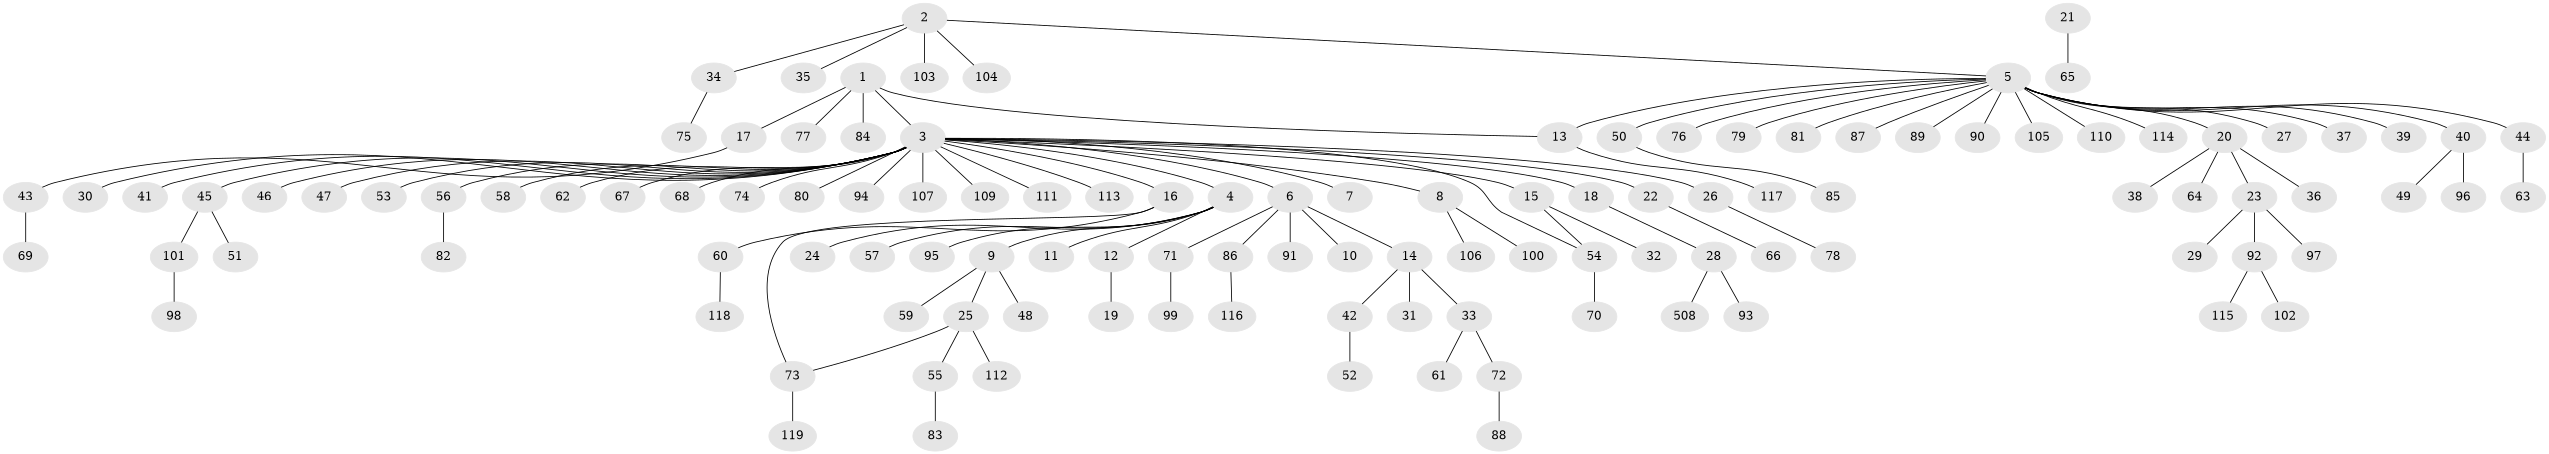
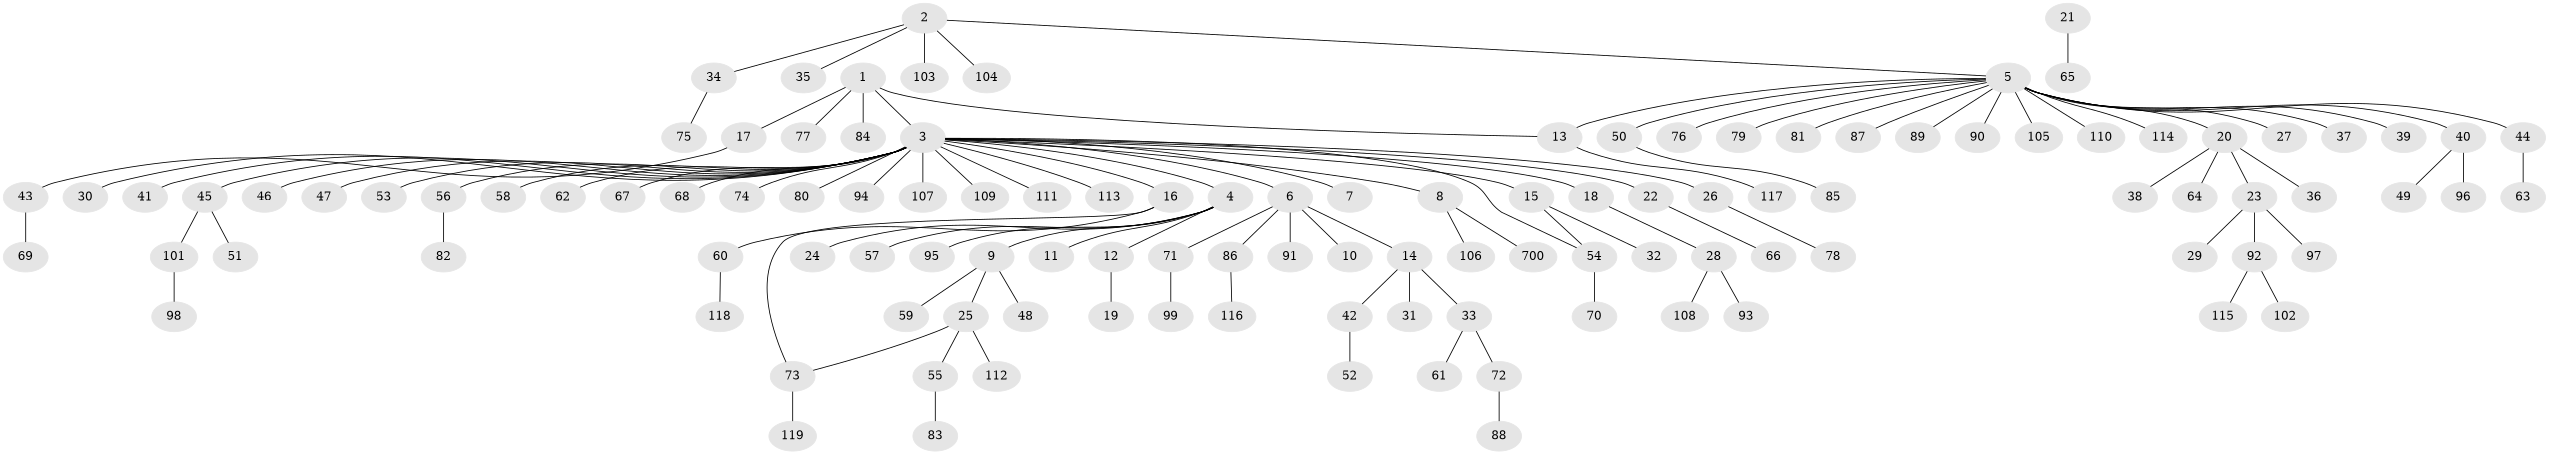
node "100": label "100" -> "700"
node "508": label "508" -> "108"
